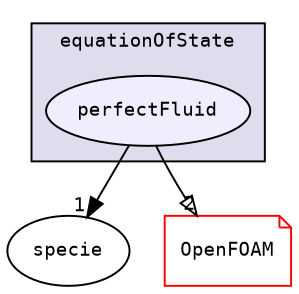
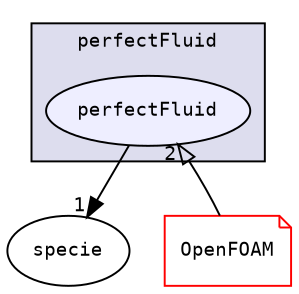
cluster "equationOfState": label "equationOfState" -> "perfectFluid"
edge "perfectFluid" -> "OpenFOAM": reversed
